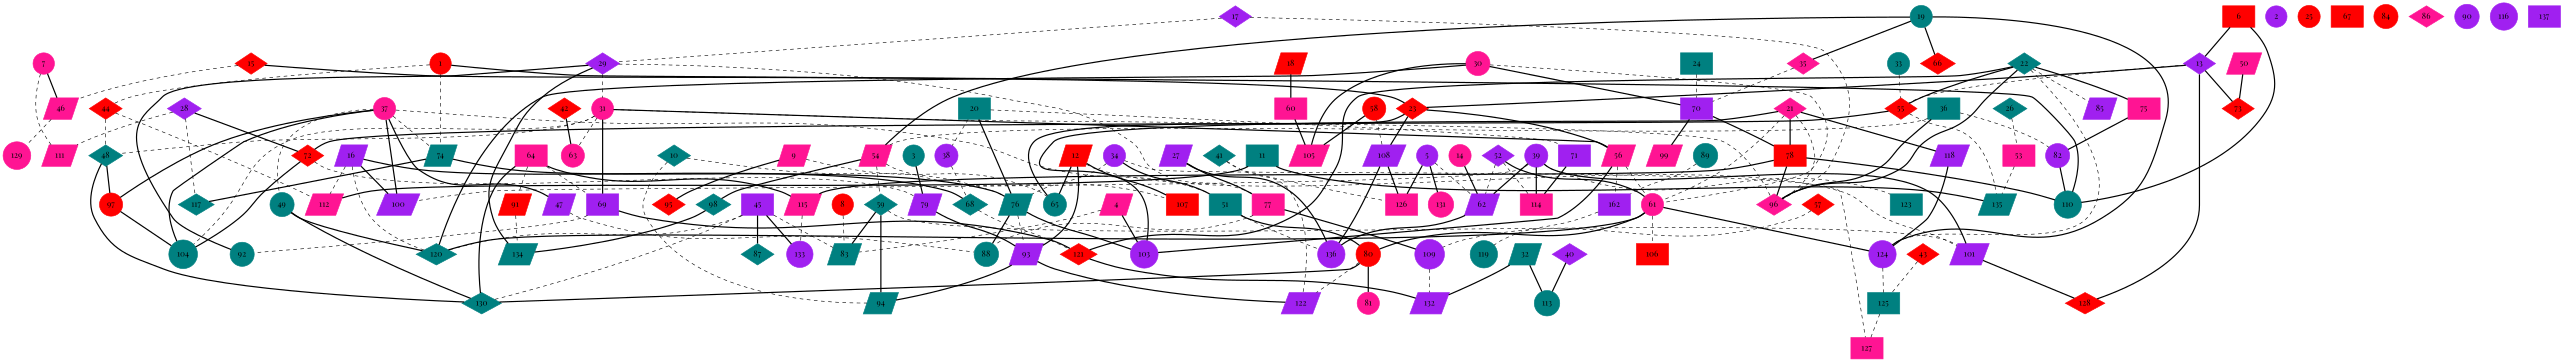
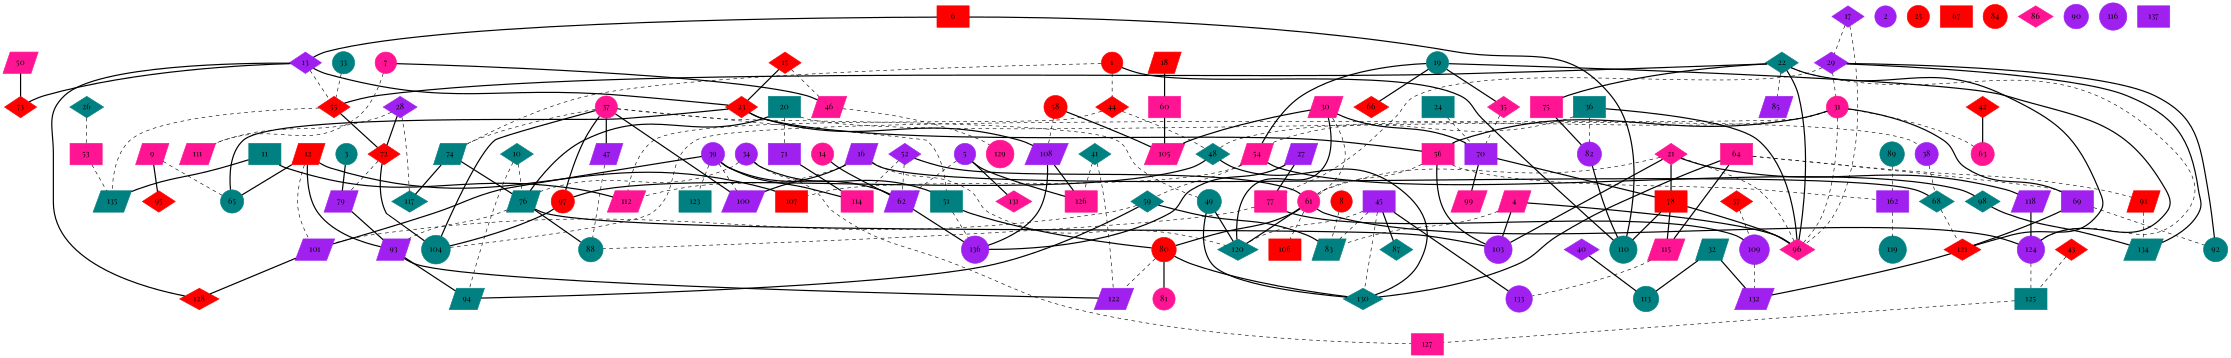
node "30": shape circle -> parallelogram
node "56": shape parallelogram -> box
node "131": shape circle -> diamond
edge "4" -- "96": added
